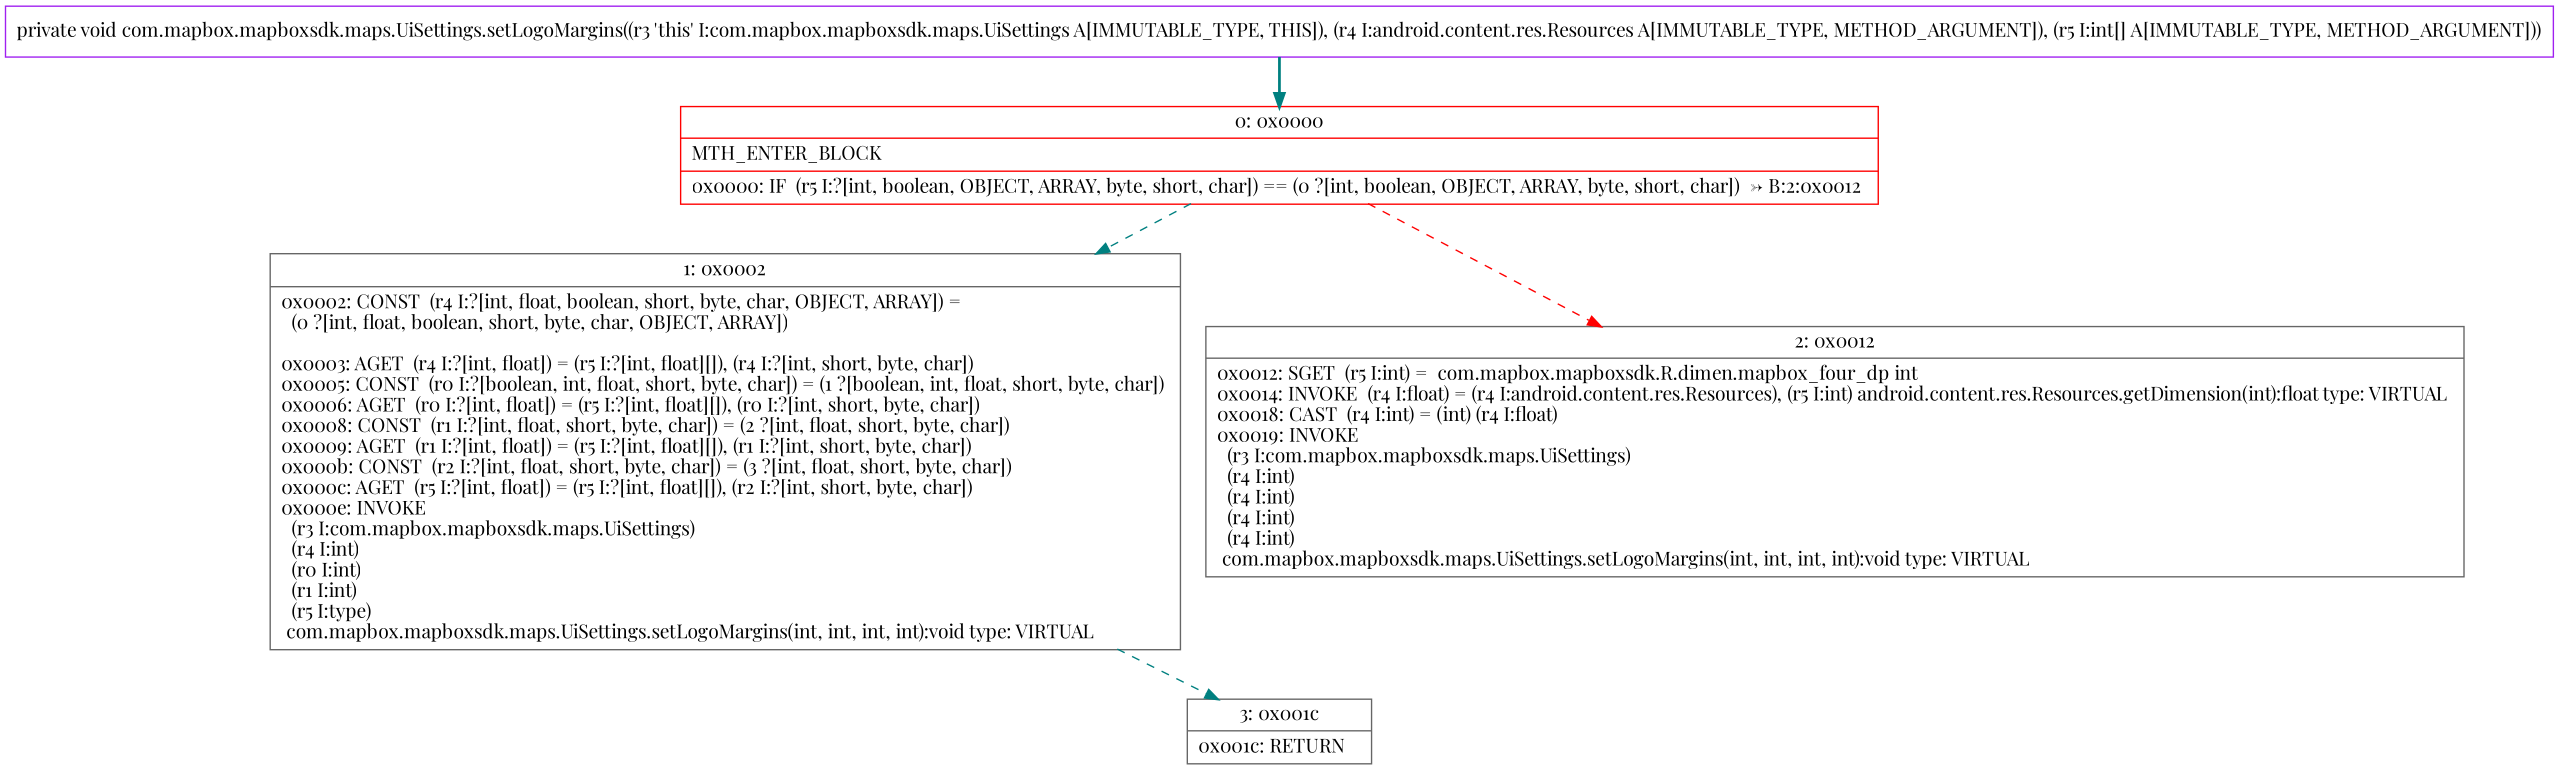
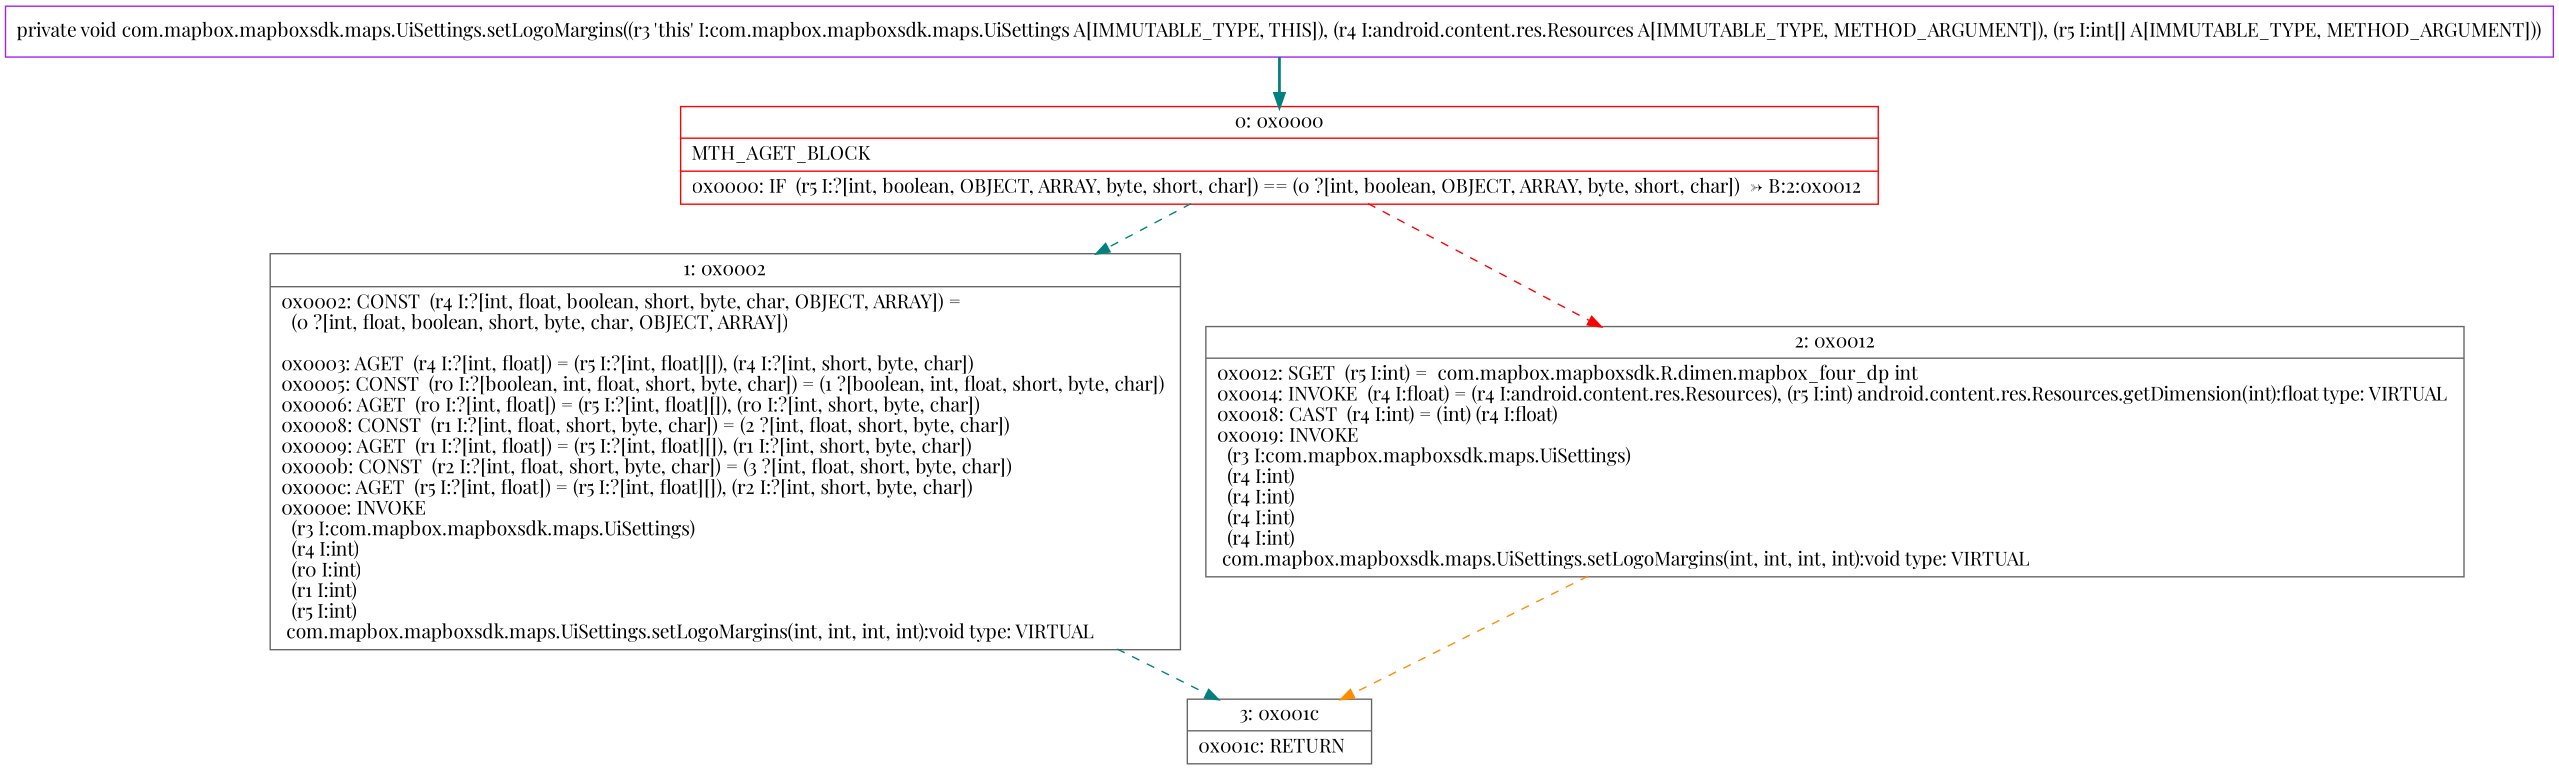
node "0: 0x0000": text "MTH_ENTER_BLOCK" -> "MTH_AGET_BLOCK"
node "1: 0x0002": text "(r5 I:type)" -> "(r5 I:int)"
edge "2: 0x0012" -> "3: 0x001c": added
